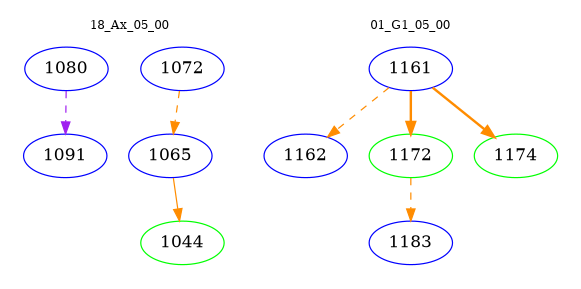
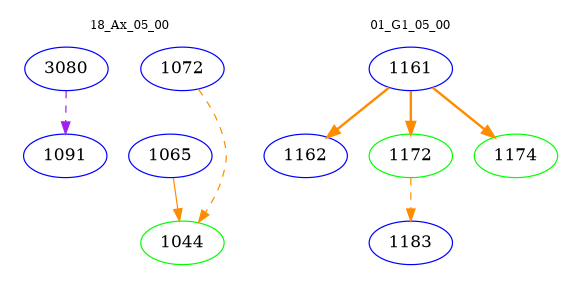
node "1080": label "1080" -> "3080"
edge "1072" -> "1065": now "1072" -> "1044"
edge "1161" -> "1162": style dashed -> bold
